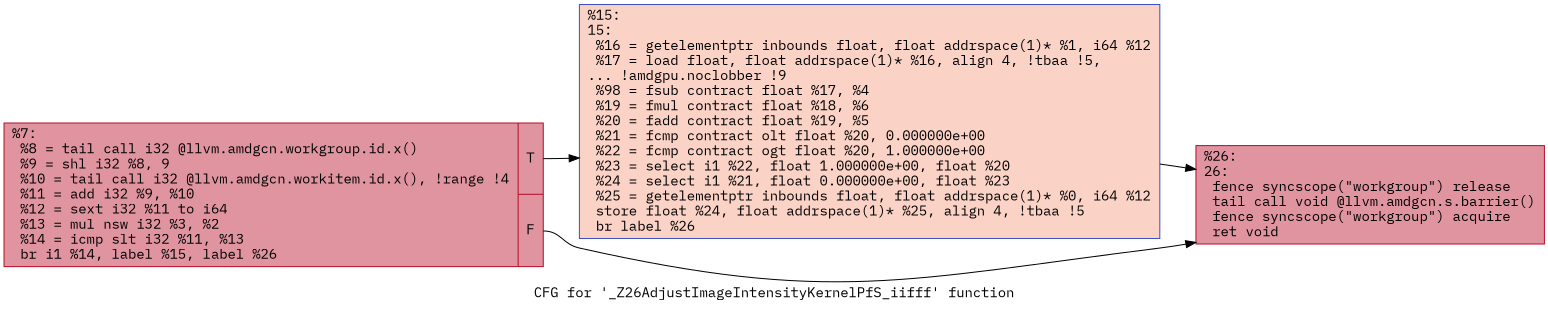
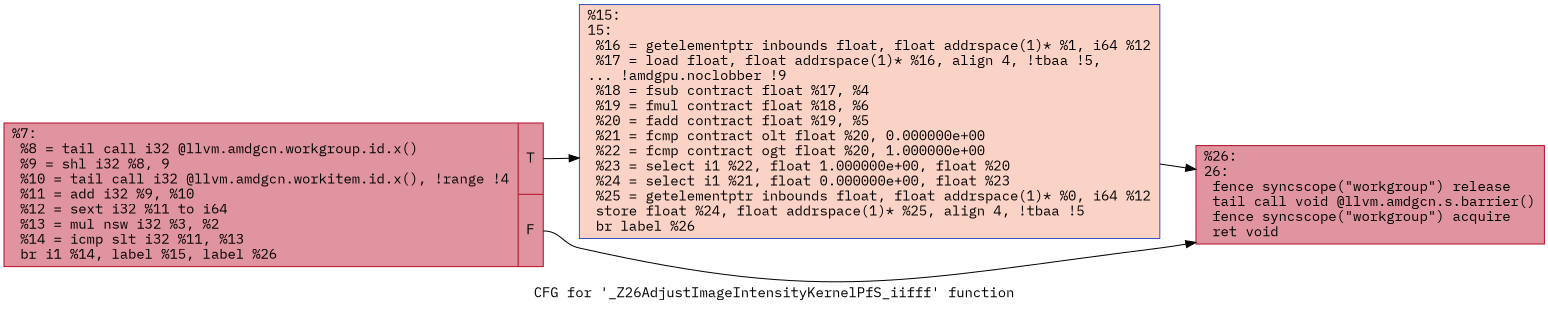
node "%15:": text "%98 = fsub contract float %17, %4" -> "%18 = fsub contract float %17, %4"
